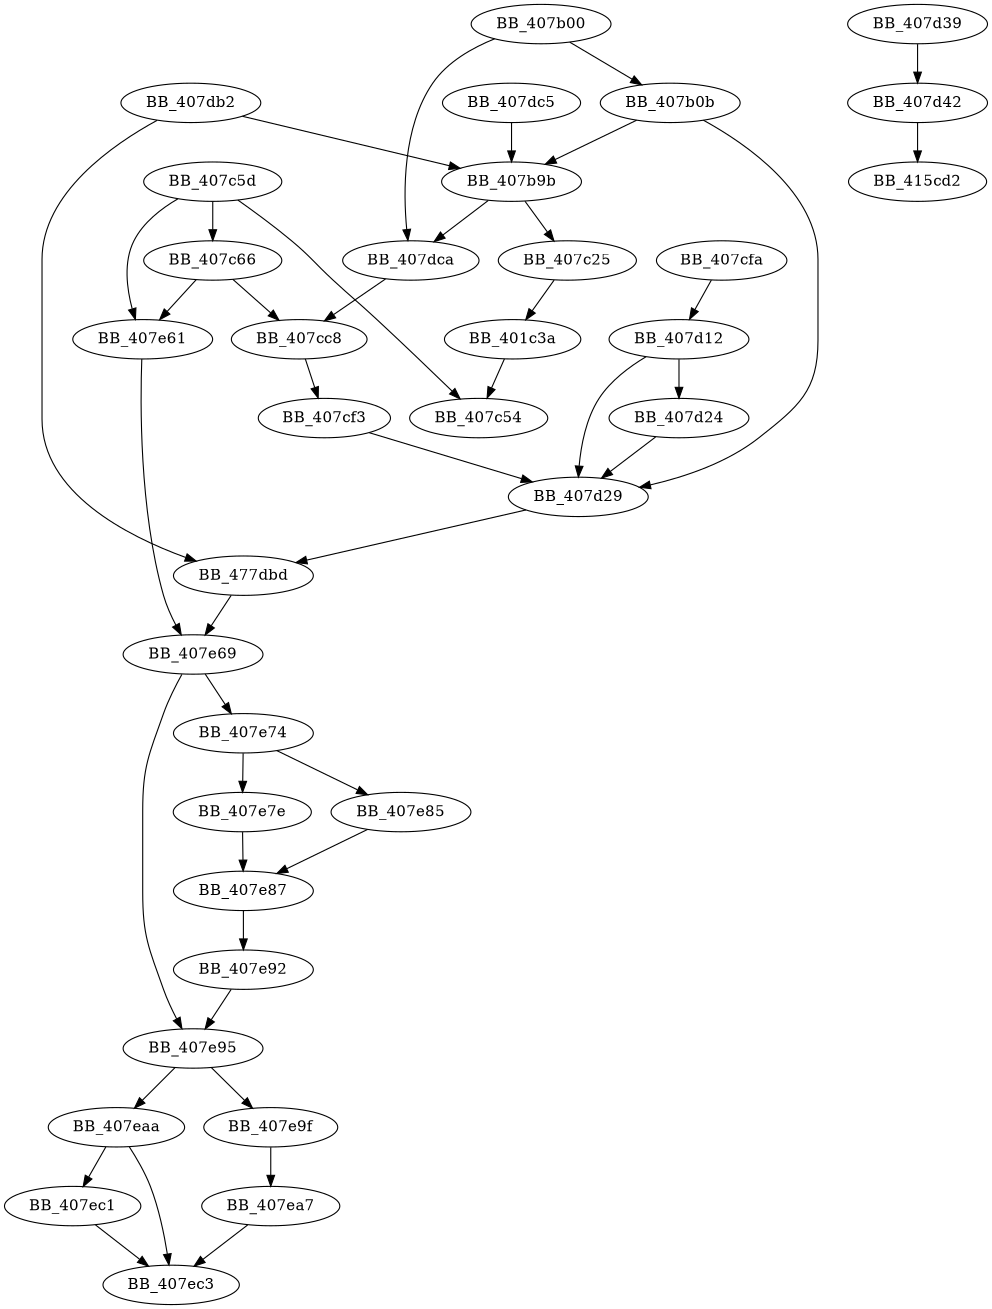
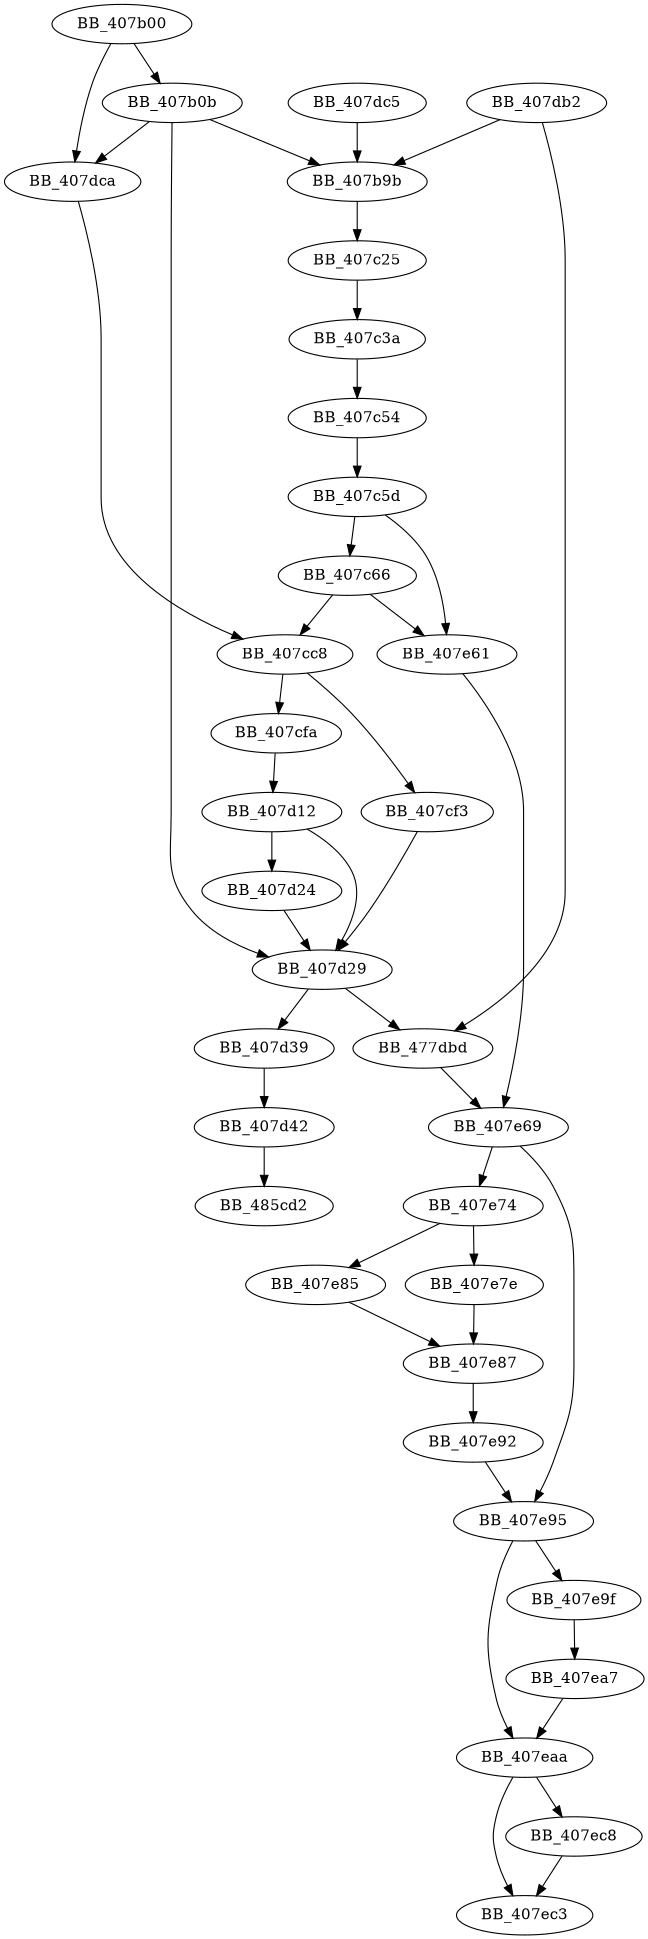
node "BB_415cd2": label "BB_415cd2" -> "BB_485cd2"
edge "BB_407b9b" -> "BB_407dca": now "BB_407b0b" -> "BB_407dca"
edge "BB_407c5d" -> "BB_407c54": reversed
node "BB_401c3a": label "BB_401c3a" -> "BB_407c3a"
edge "BB_407cc8" -> "BB_407cfa": added
edge "BB_407d29" -> "BB_407d39": added
node "BB_407ec1": label "BB_407ec1" -> "BB_407ec8"
edge "BB_407ea7" -> "BB_407ec3": now "BB_407ea7" -> "BB_407eaa"
